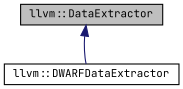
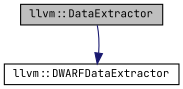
edge "llvm::DWARFDataExtractor" -> "llvm::DataExtractor": reversed
